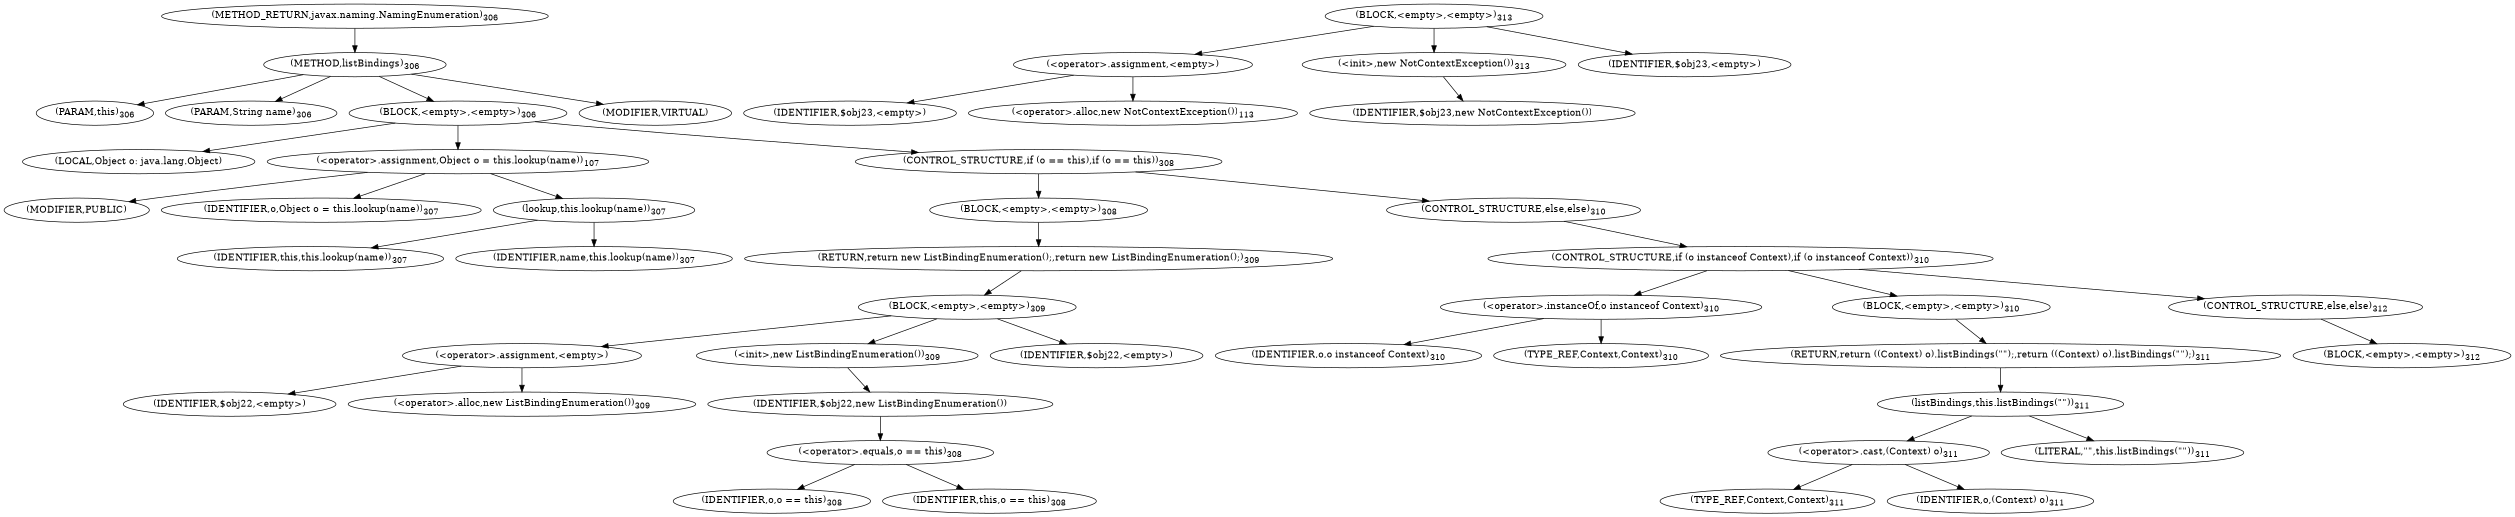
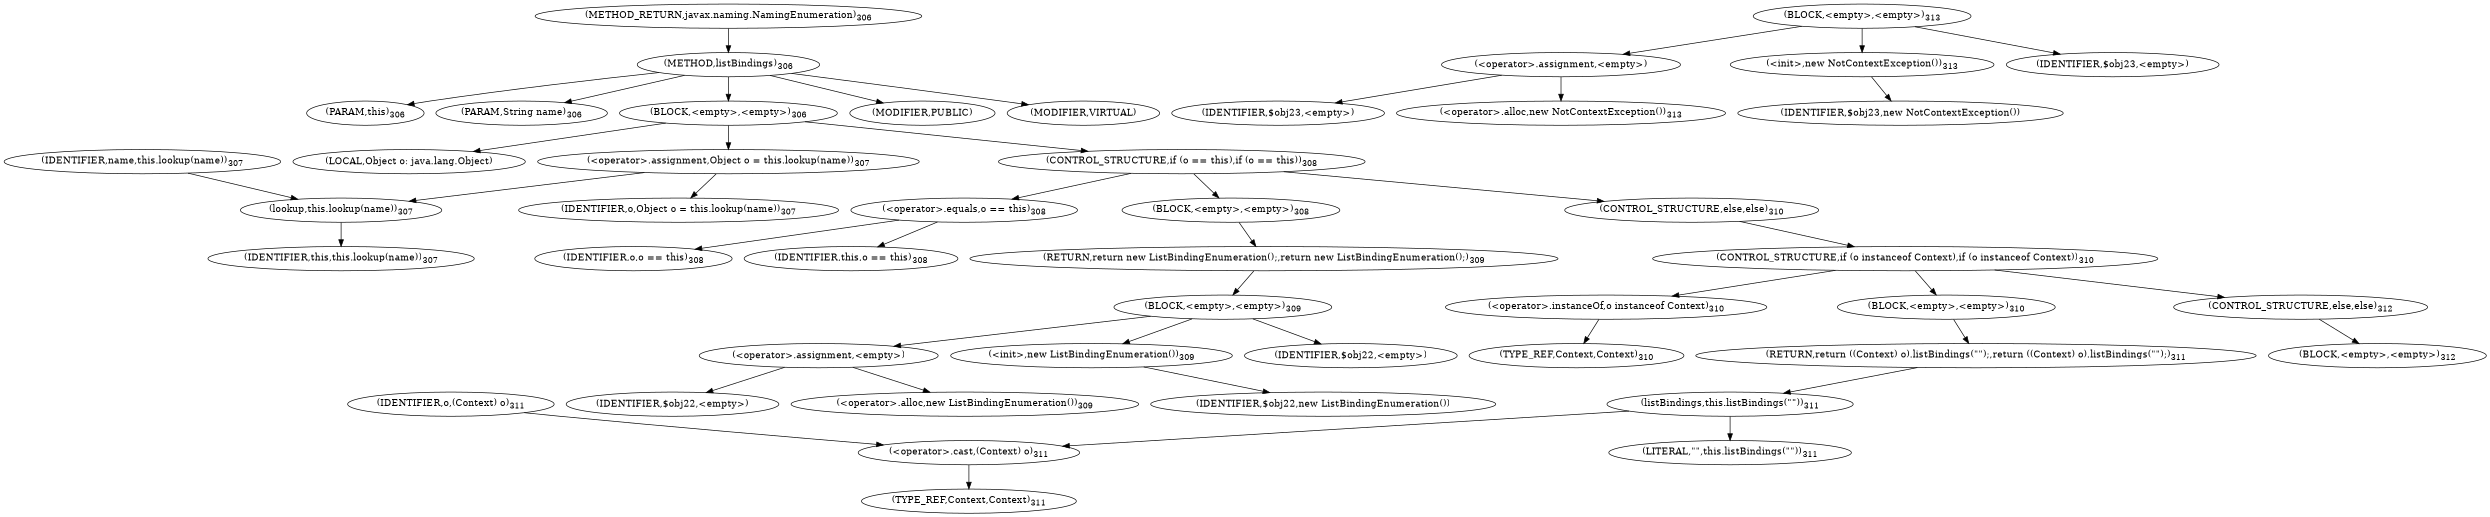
node "(<operator>.alloc,new NotContextException())": text "113" -> "313"
node "(<operator>.assignment,Object o = this.lookup(name))": text "107" -> "307"
edge "(<operator>.assignment,Object o = this.lookup(name))" -> "(MODIFIER,PUBLIC)": now "(METHOD,listBindings)" -> "(MODIFIER,PUBLIC)"
edge "(lookup,this.lookup(name))" -> "(IDENTIFIER,name,this.lookup(name))": reversed
node "(IDENTIFIER,o,o instanceof Context)": removed
edge "(IDENTIFIER,$obj22,new ListBindingEnumeration())" -> "(<operator>.equals,o == this)": now "(CONTROL_STRUCTURE,if (o == this),if (o == this))" -> "(<operator>.equals,o == this)"
edge "(<operator>.cast,(Context) o)" -> "(IDENTIFIER,o,(Context) o)": reversed
